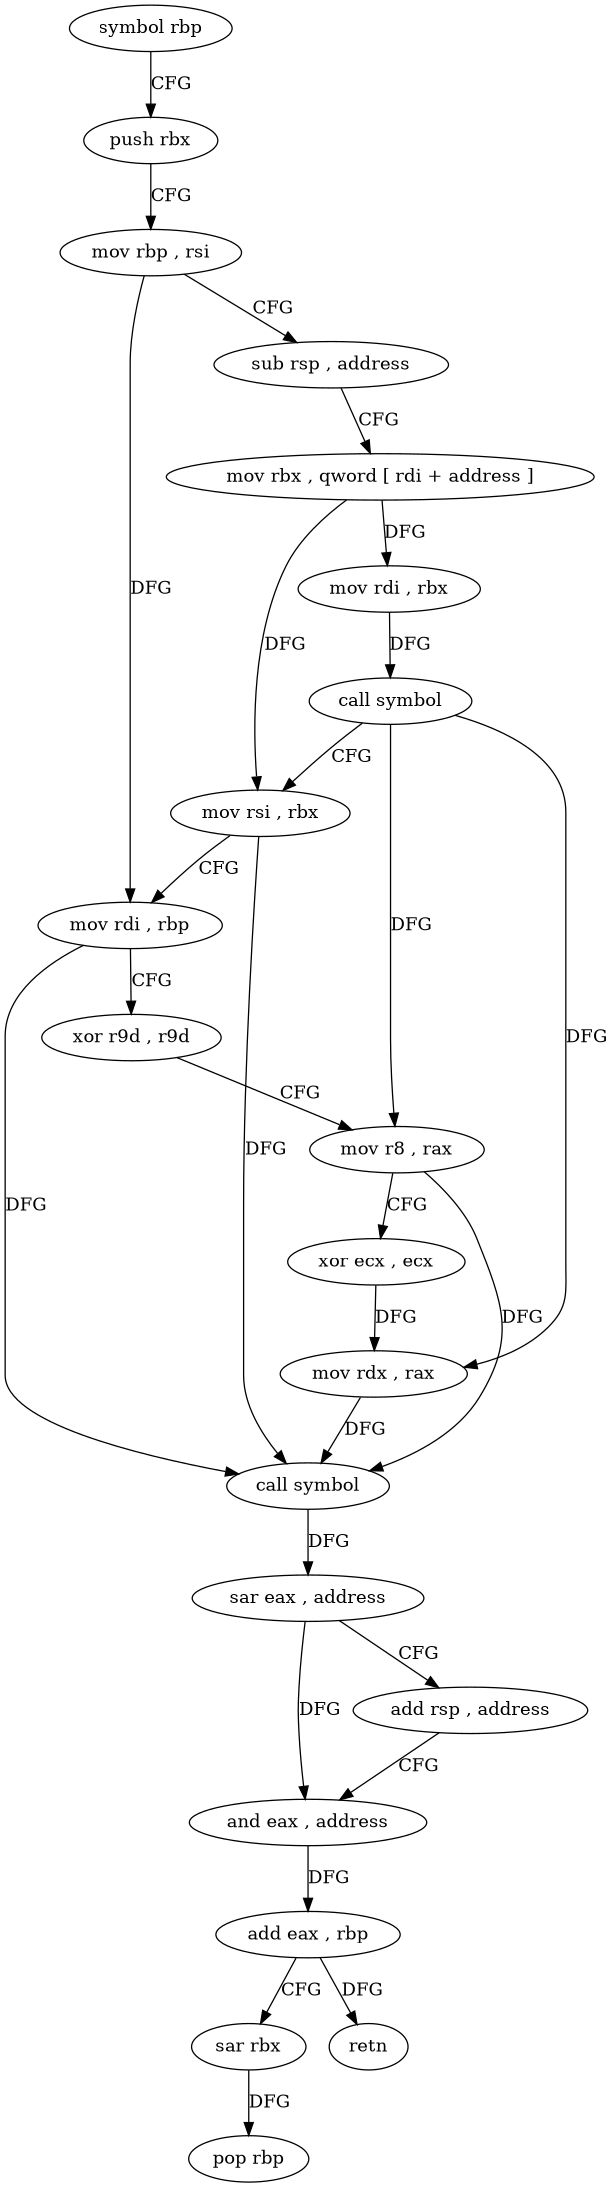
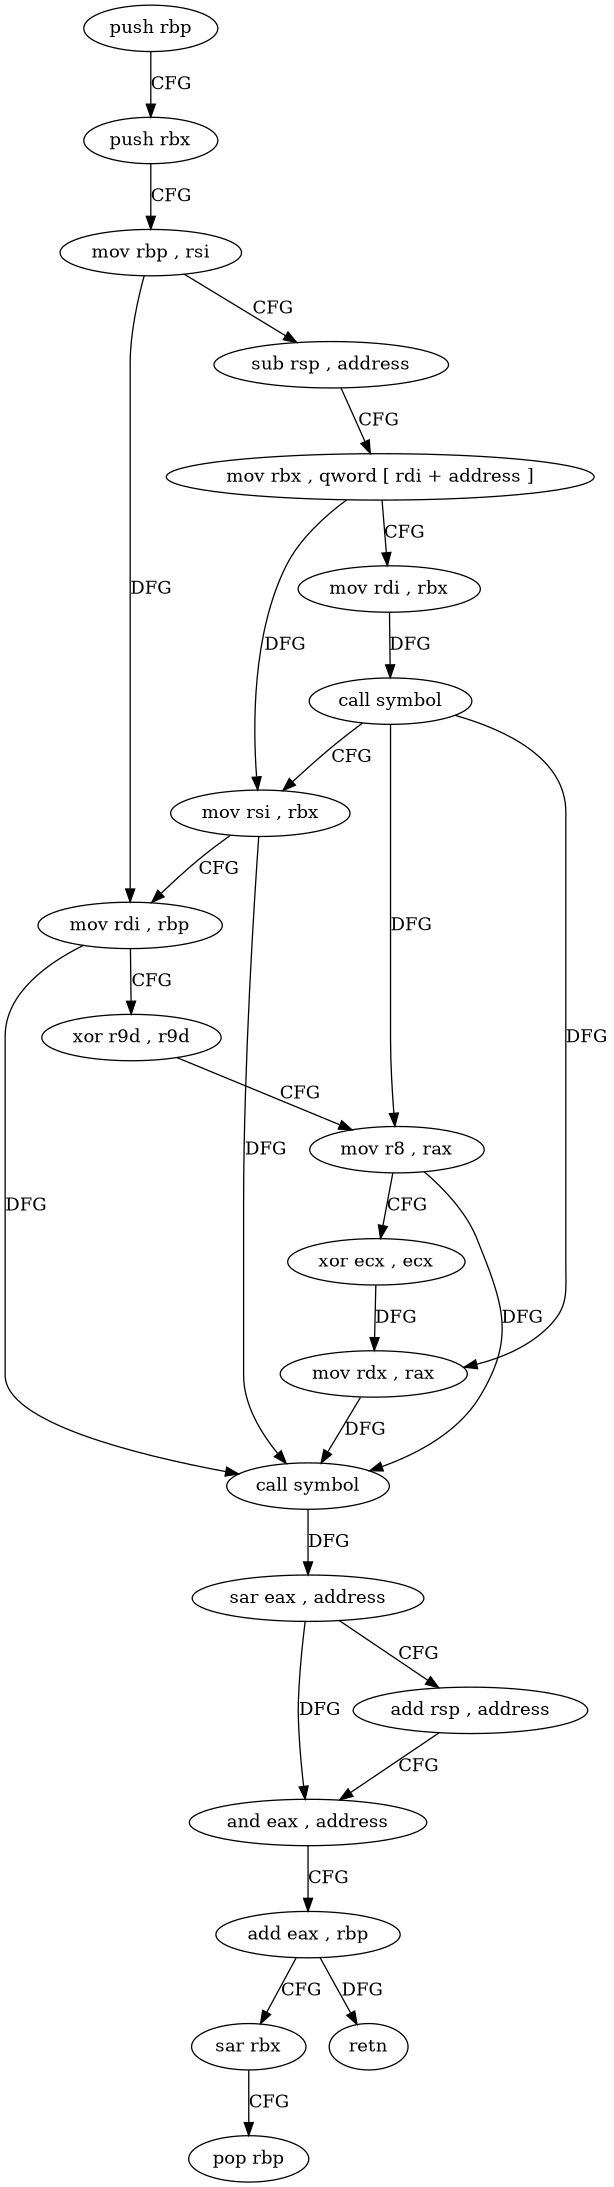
node "symbol rbp": label "symbol rbp" -> "push rbp"
edge "mov rbx , qword [ rdi + address ]" -> "mov rdi , rbx": label "DFG" -> "CFG"
edge "and eax , address" -> "add eax , rbp": label "DFG" -> "CFG"
edge "sar rbx" -> "pop rbp": label "DFG" -> "CFG"
